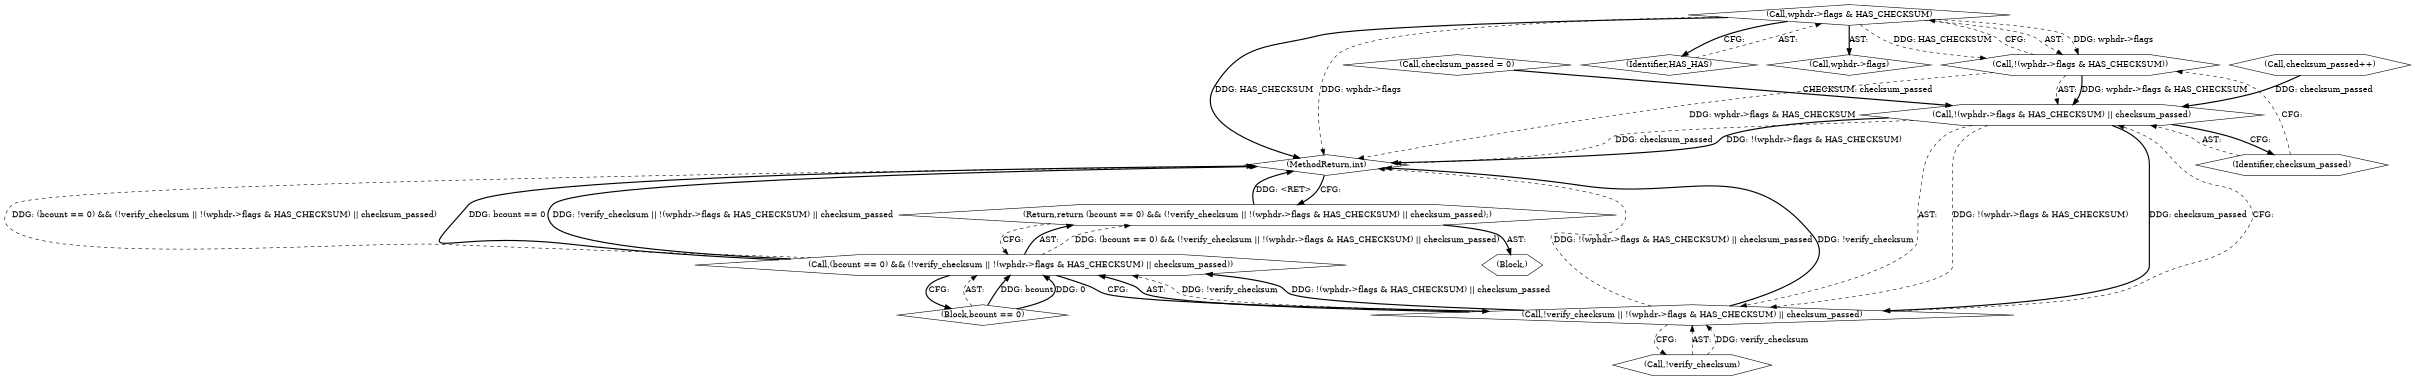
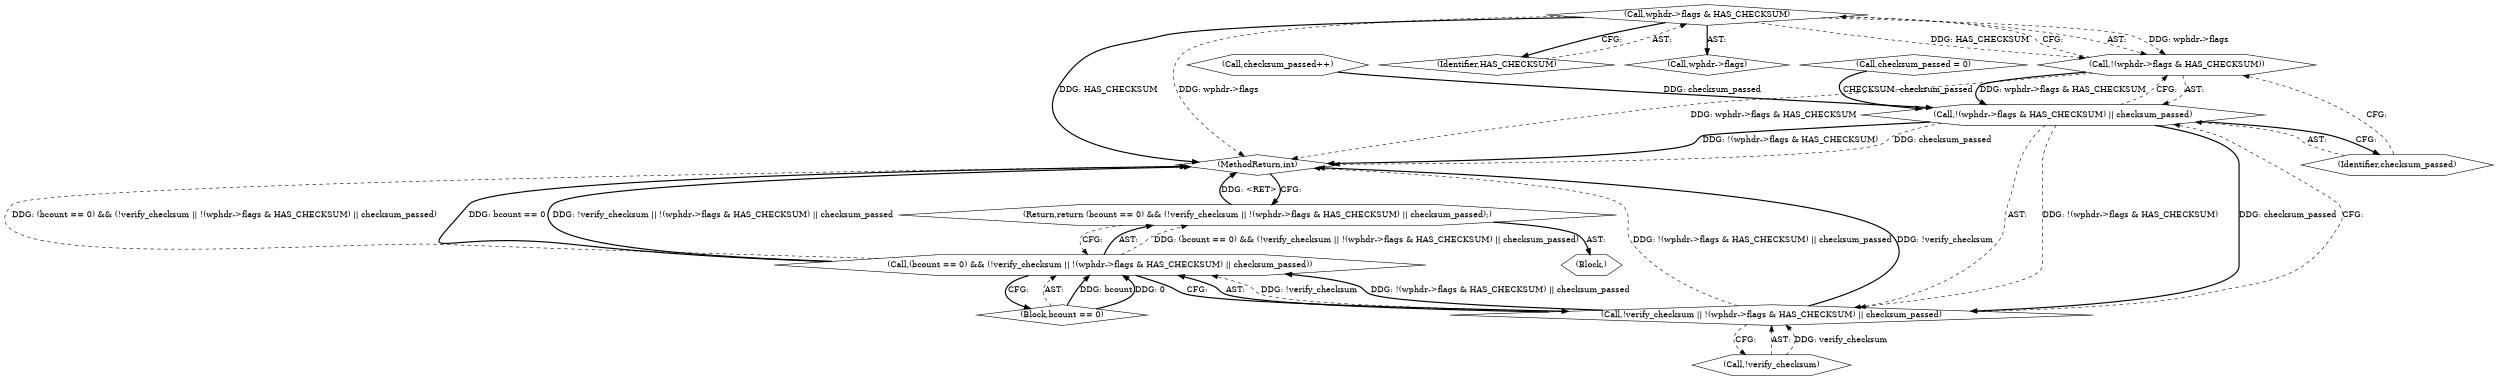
node "(Identifier,HAS_HAS)": label "(Identifier,HAS_HAS)" -> "(Identifier,HAS_CHECKSUM)"
edge "(Call,!(wphdr->flags & HAS_CHECKSUM) || checksum_passed)" -> "(Call,!(wphdr->flags & HAS_CHECKSUM))": added, label "CFG:"
